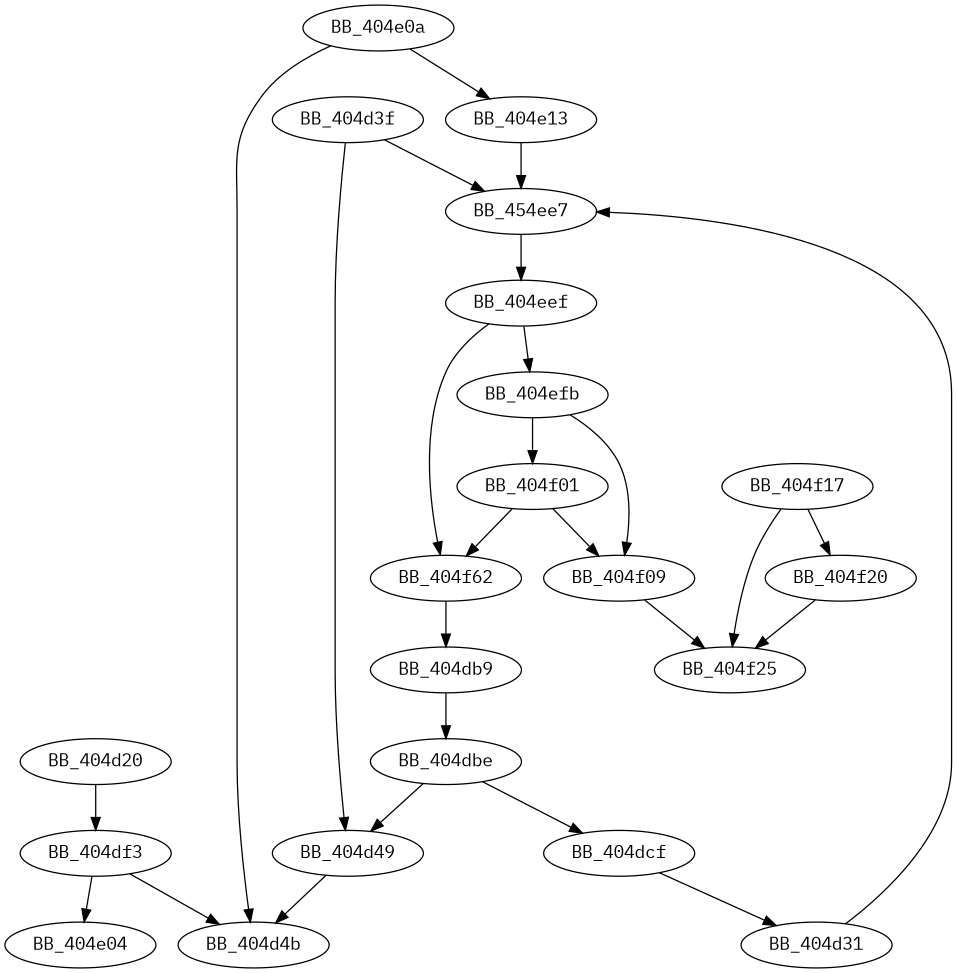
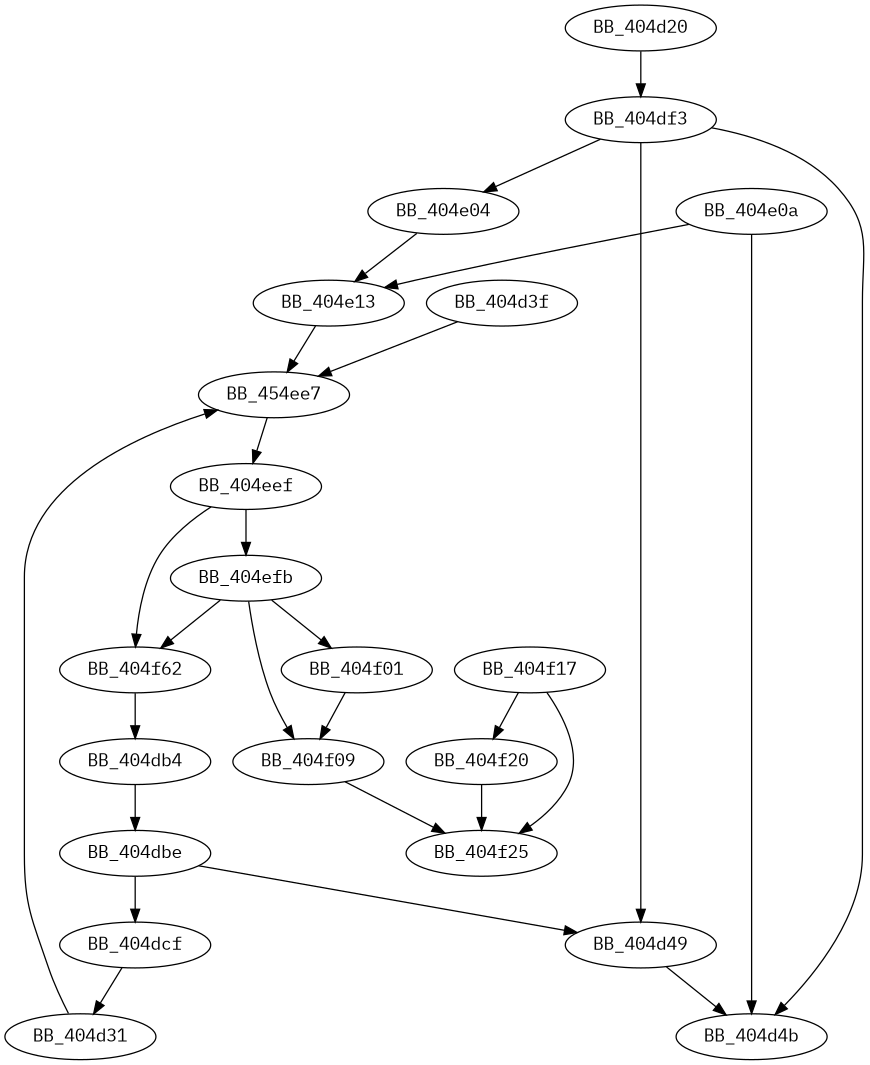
edge "BB_404e04" -> "BB_404e13": added
edge "BB_404d3f" -> "BB_404d49": now "BB_404df3" -> "BB_404d49"
edge "BB_404f01" -> "BB_404f62": now "BB_404efb" -> "BB_404f62"
node "BB_404db9": label "BB_404db9" -> "BB_404db4"
